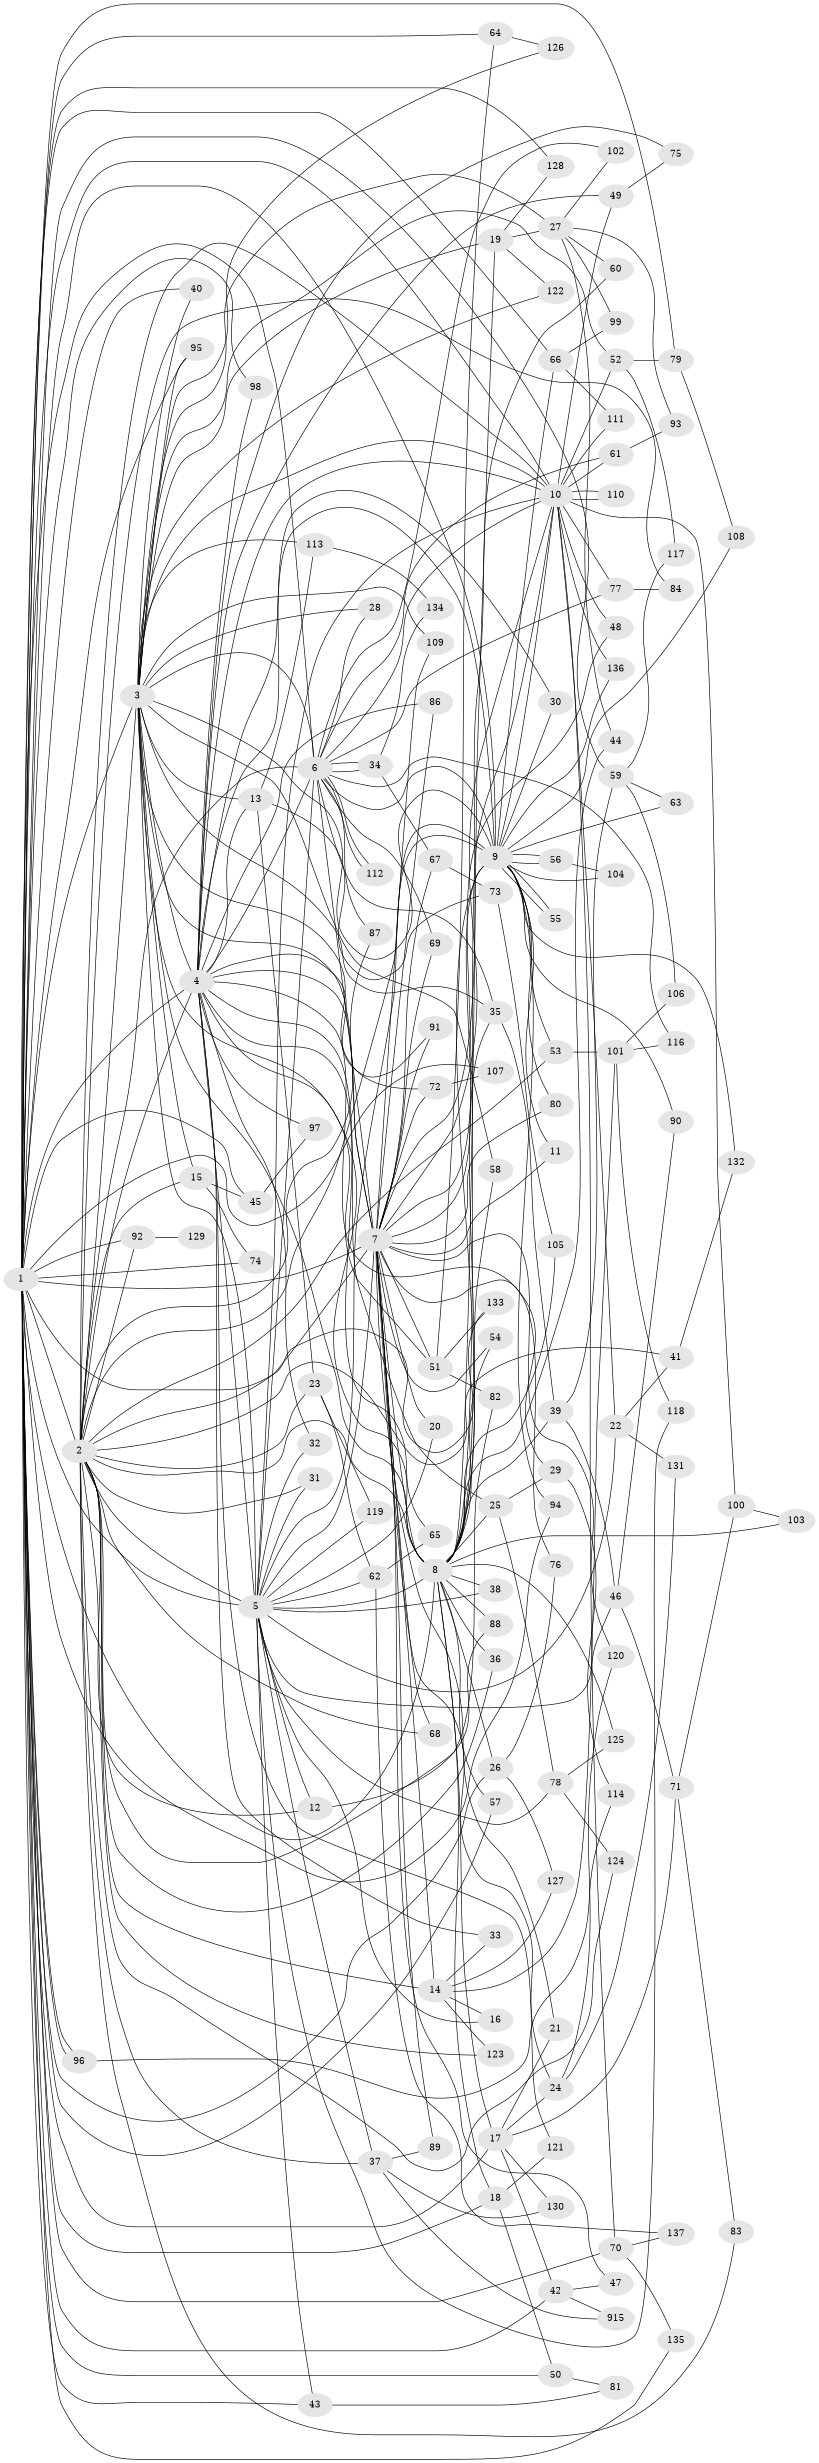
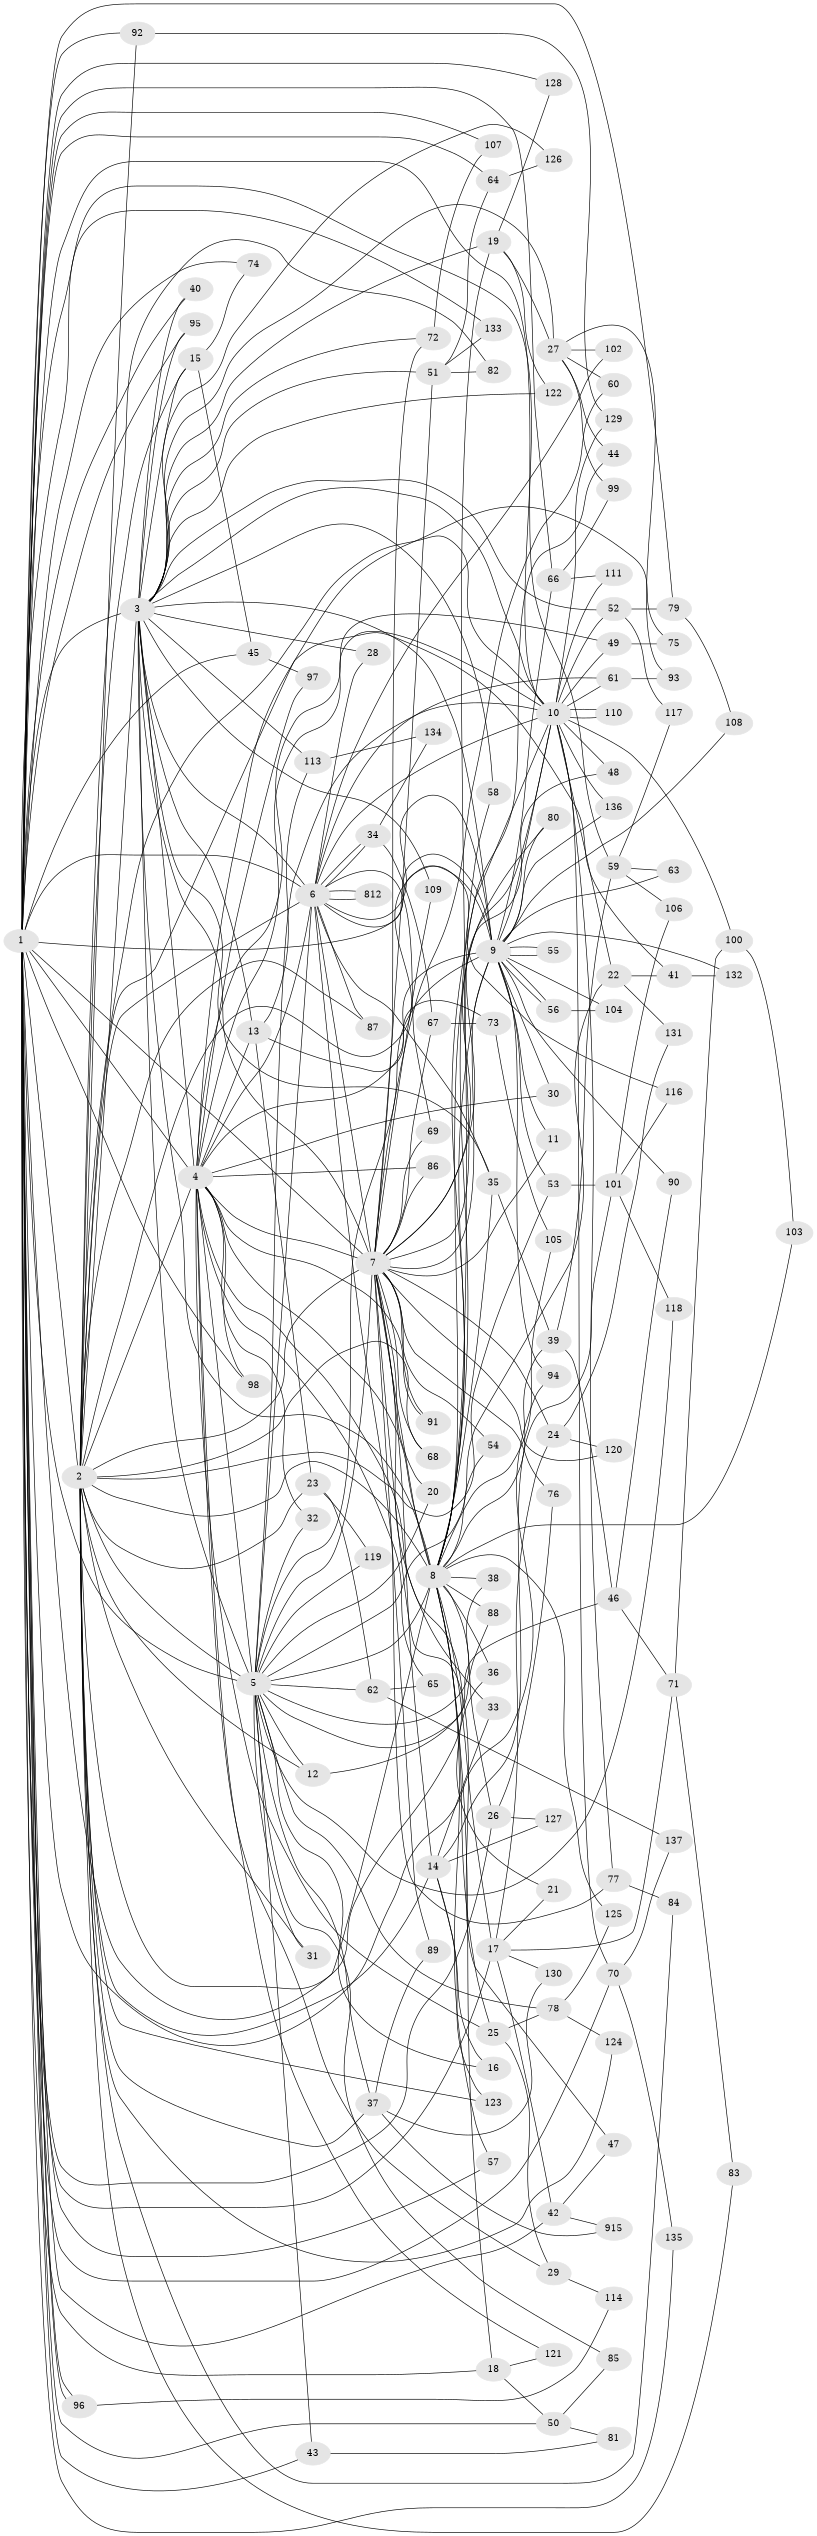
edge "129" -- "10": added
node "112": label "112" -> "812"
node "85": added
